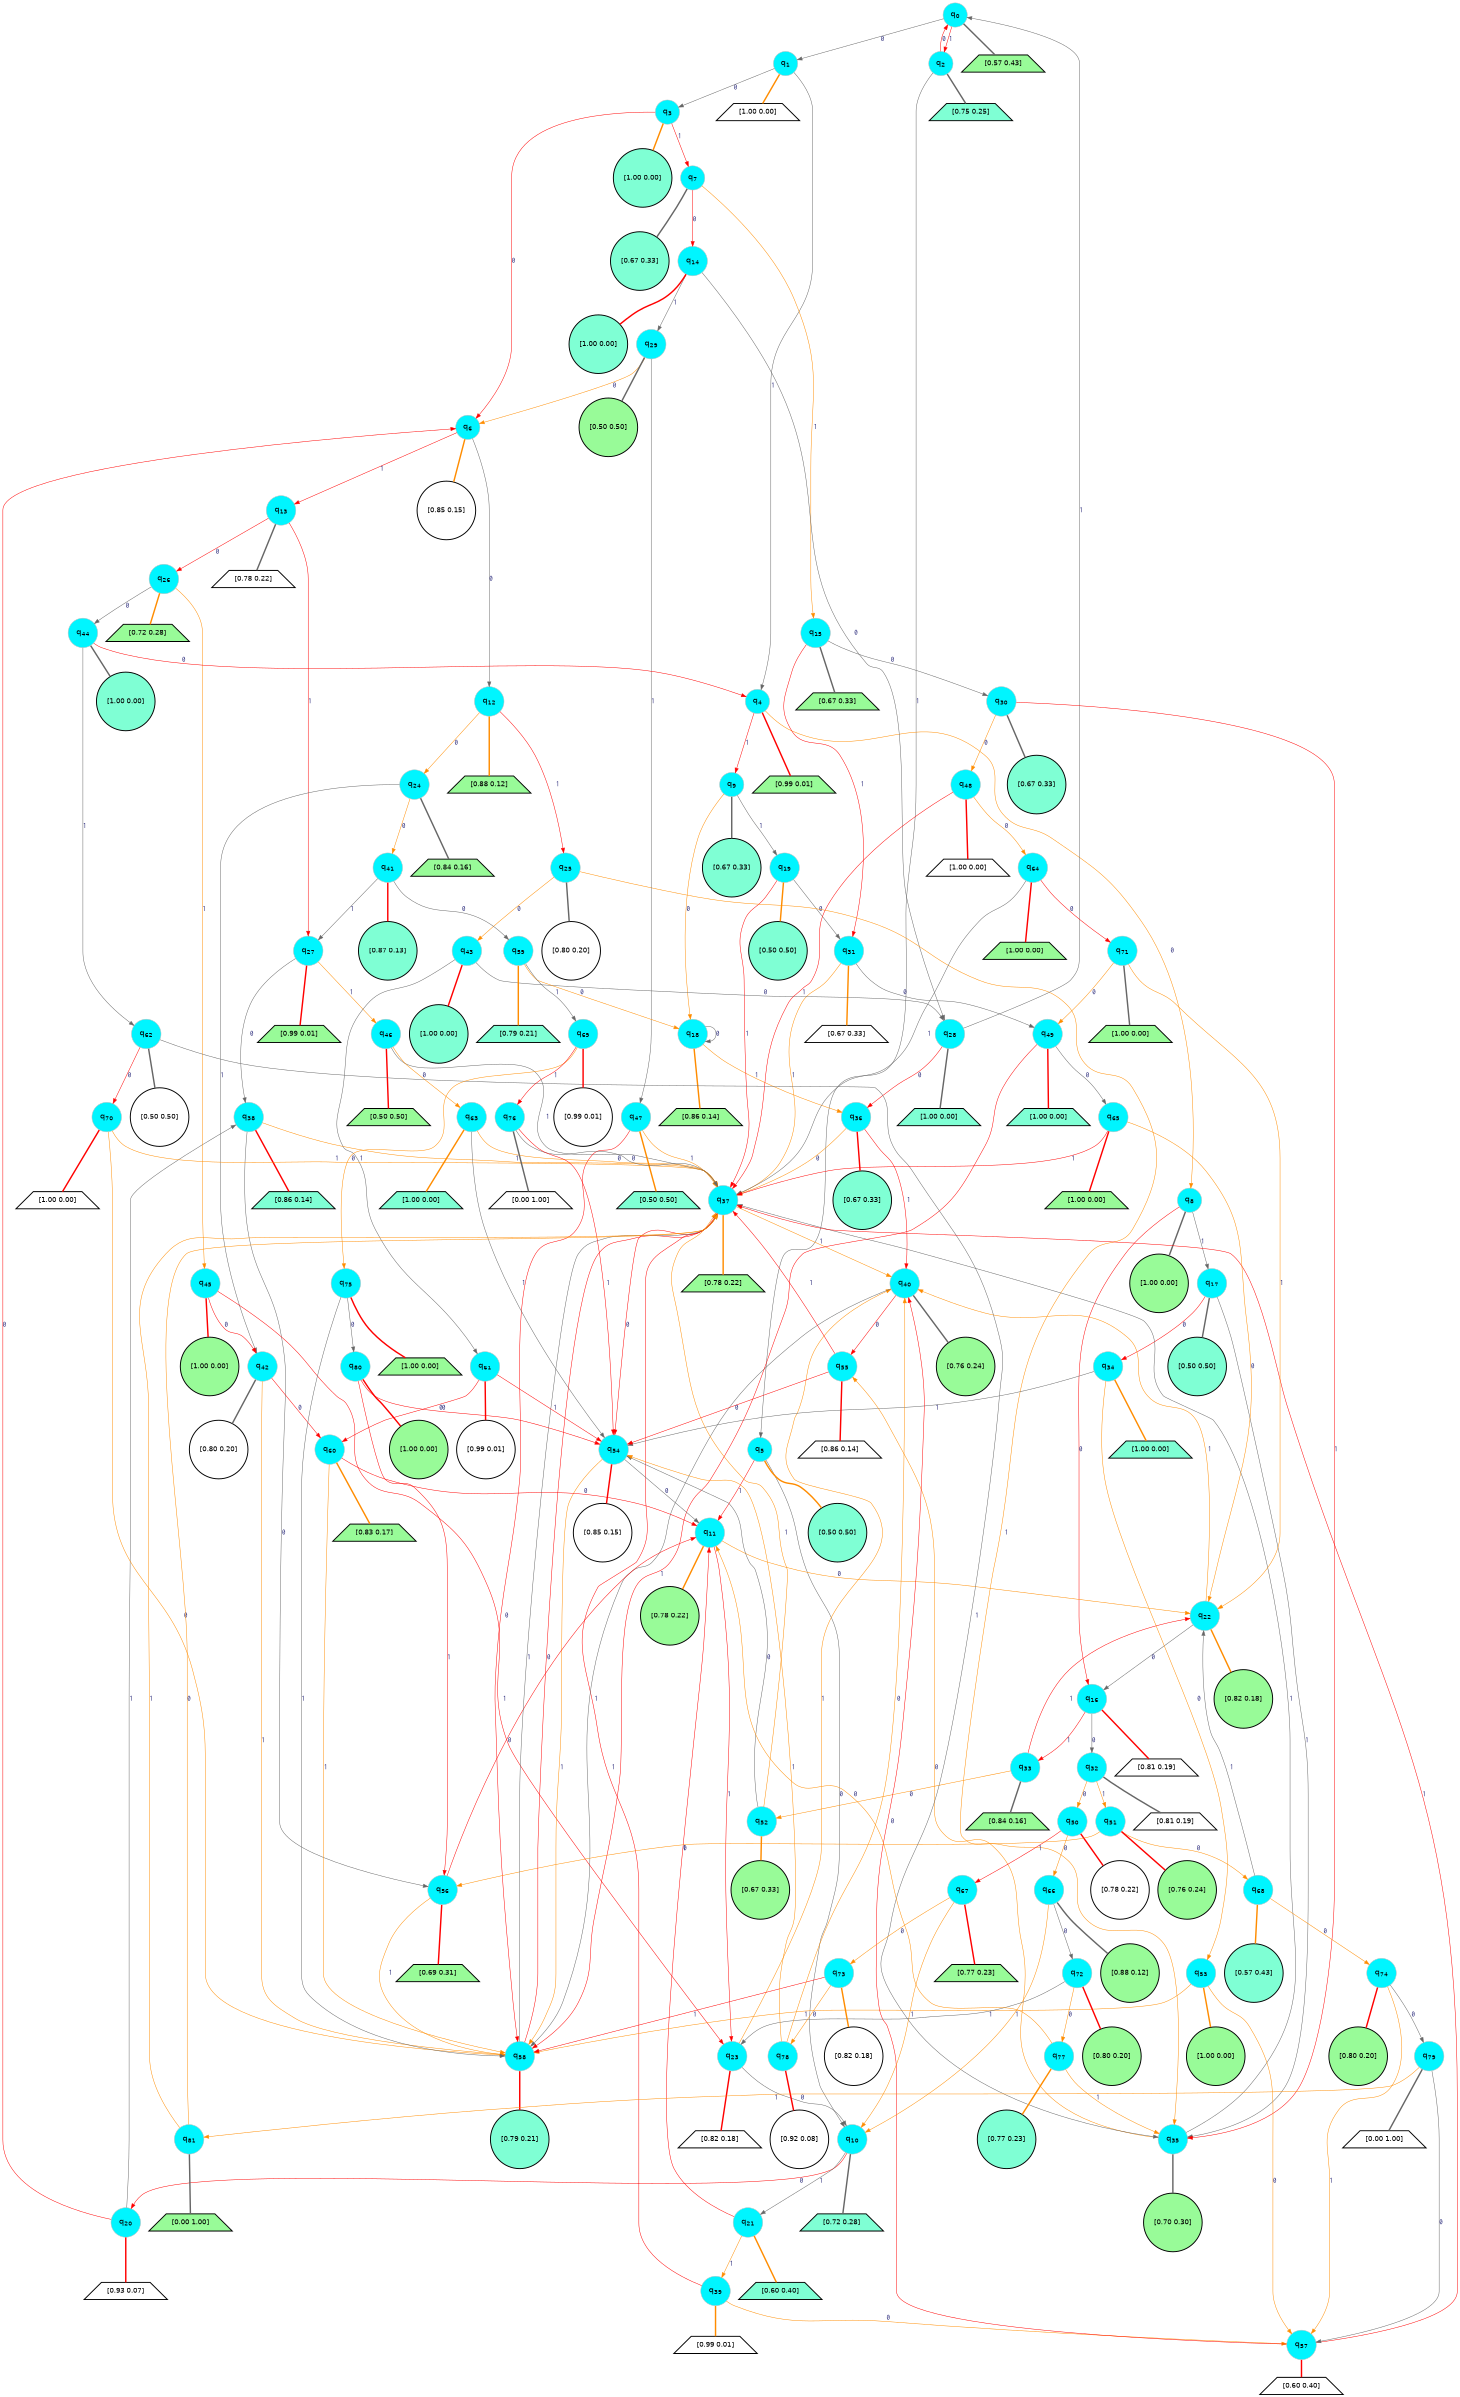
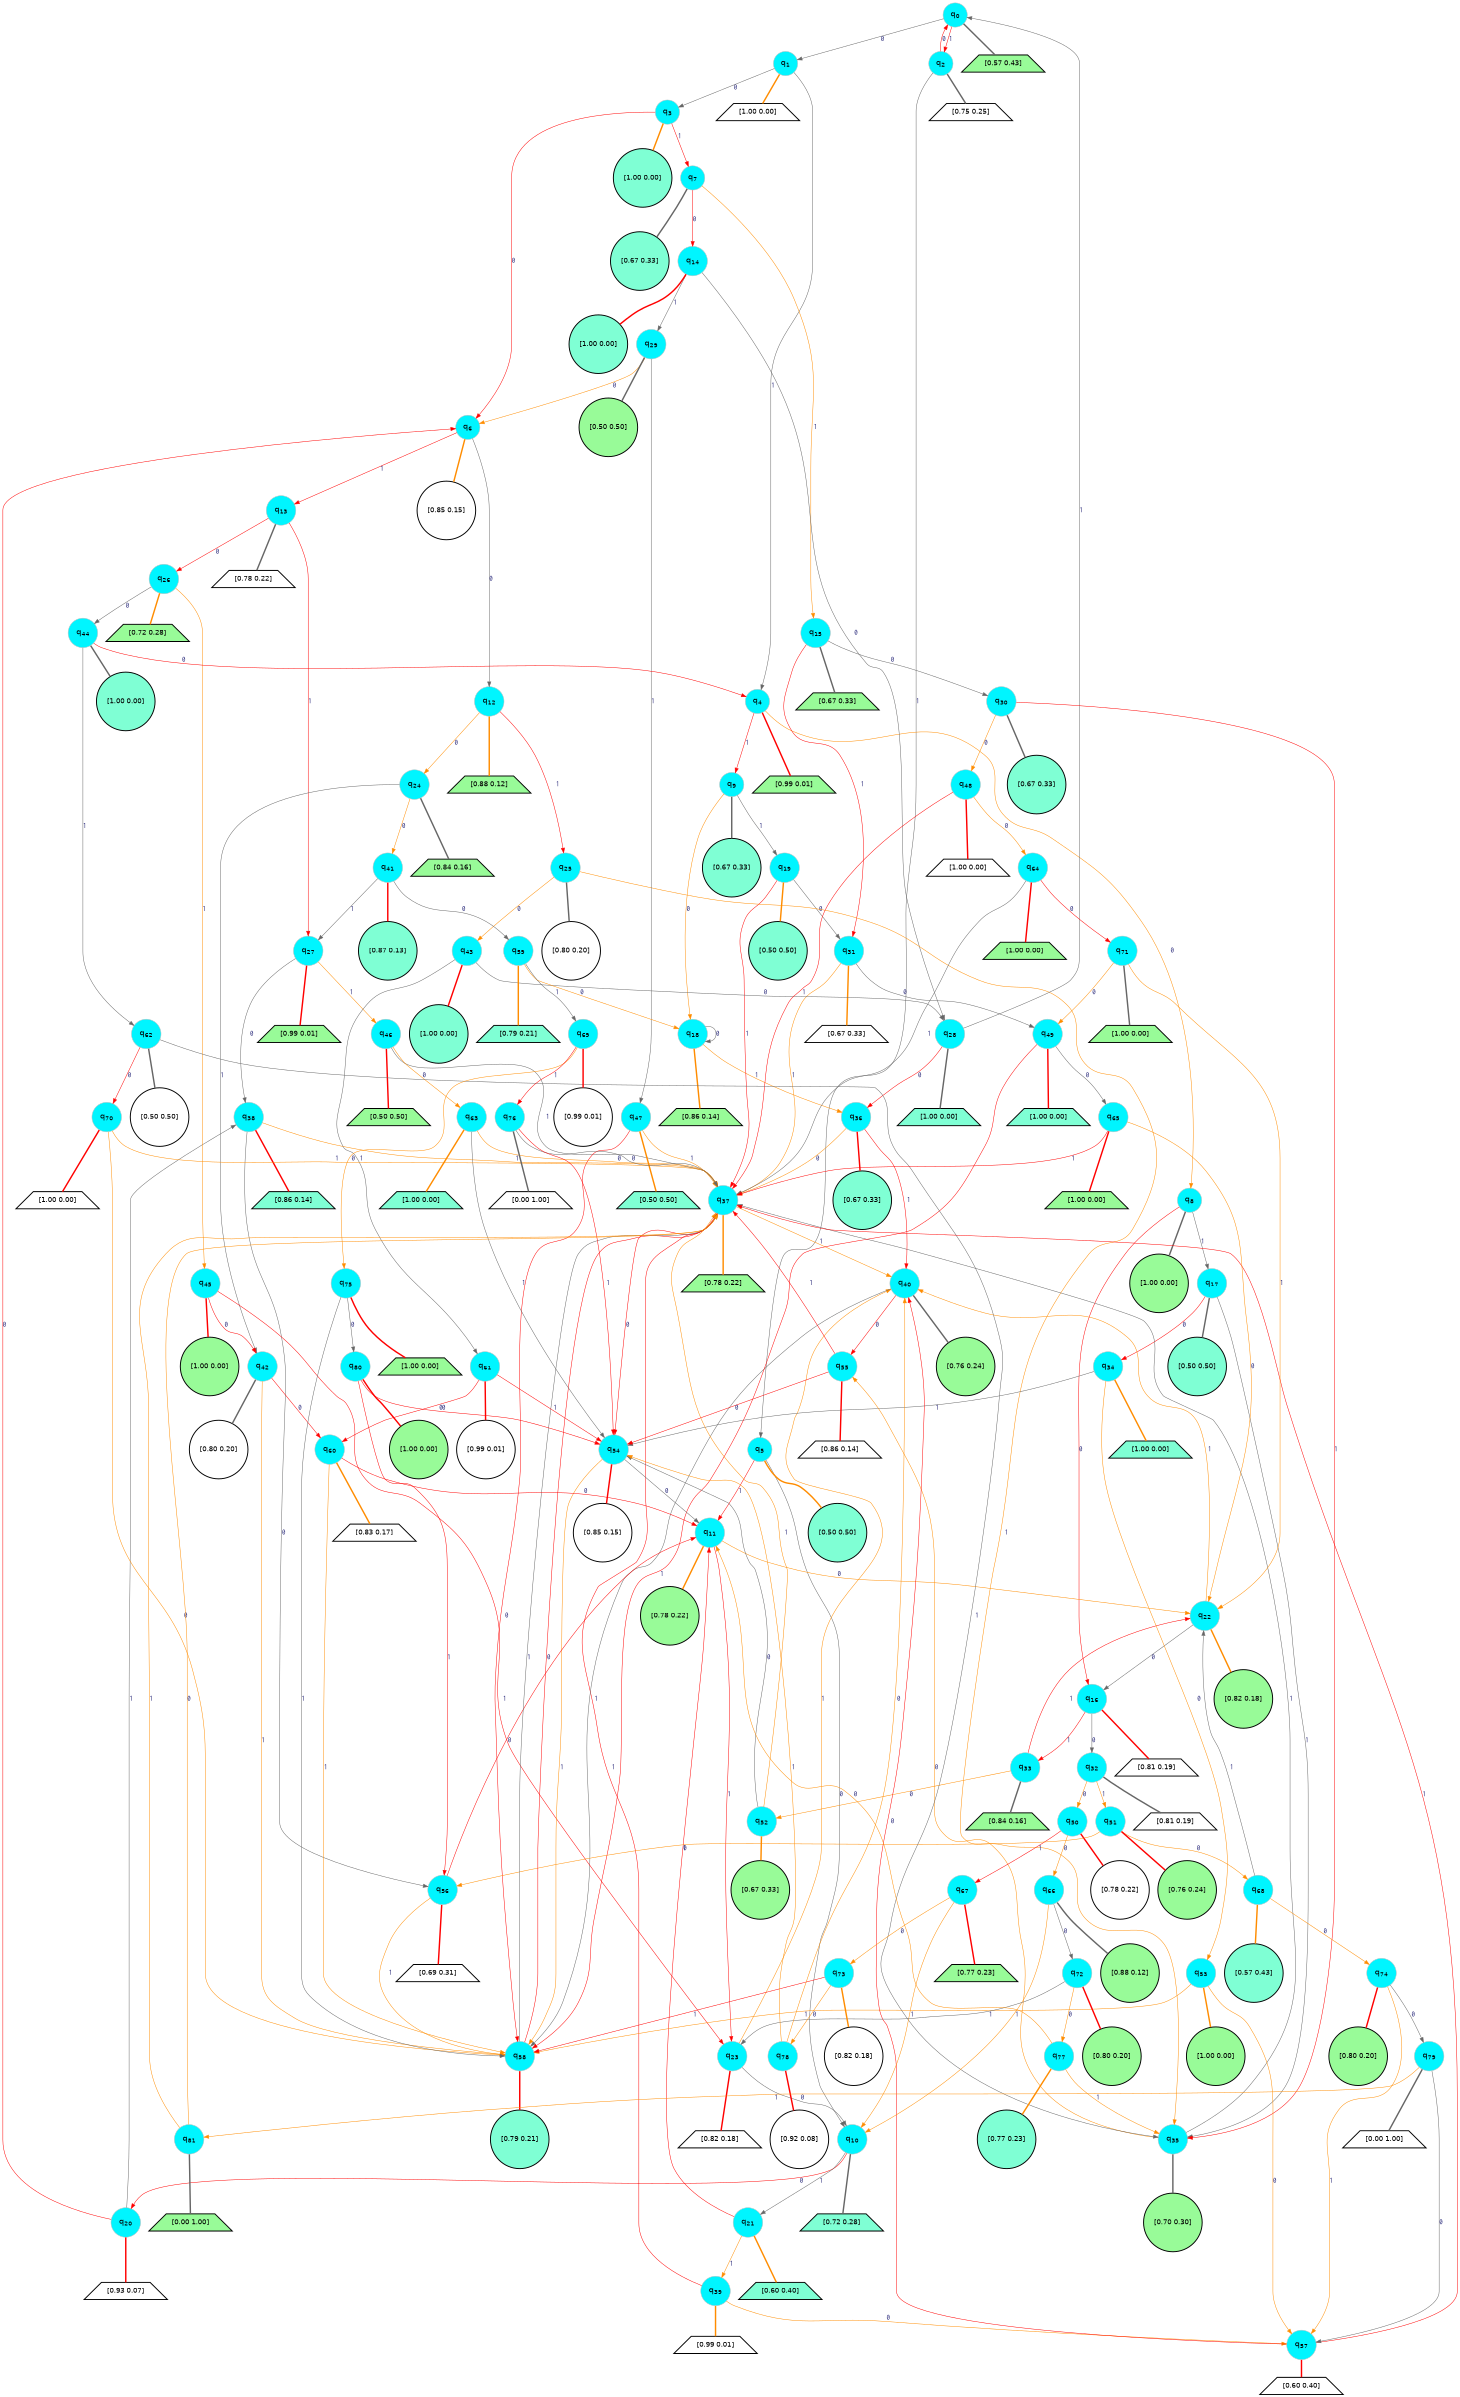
node "[0.75 0.25]": fillcolor aquamarine -> white
node "[0.83 0.17]": fillcolor palegreen -> white
node "[0.69 0.31]": fillcolor palegreen -> white
